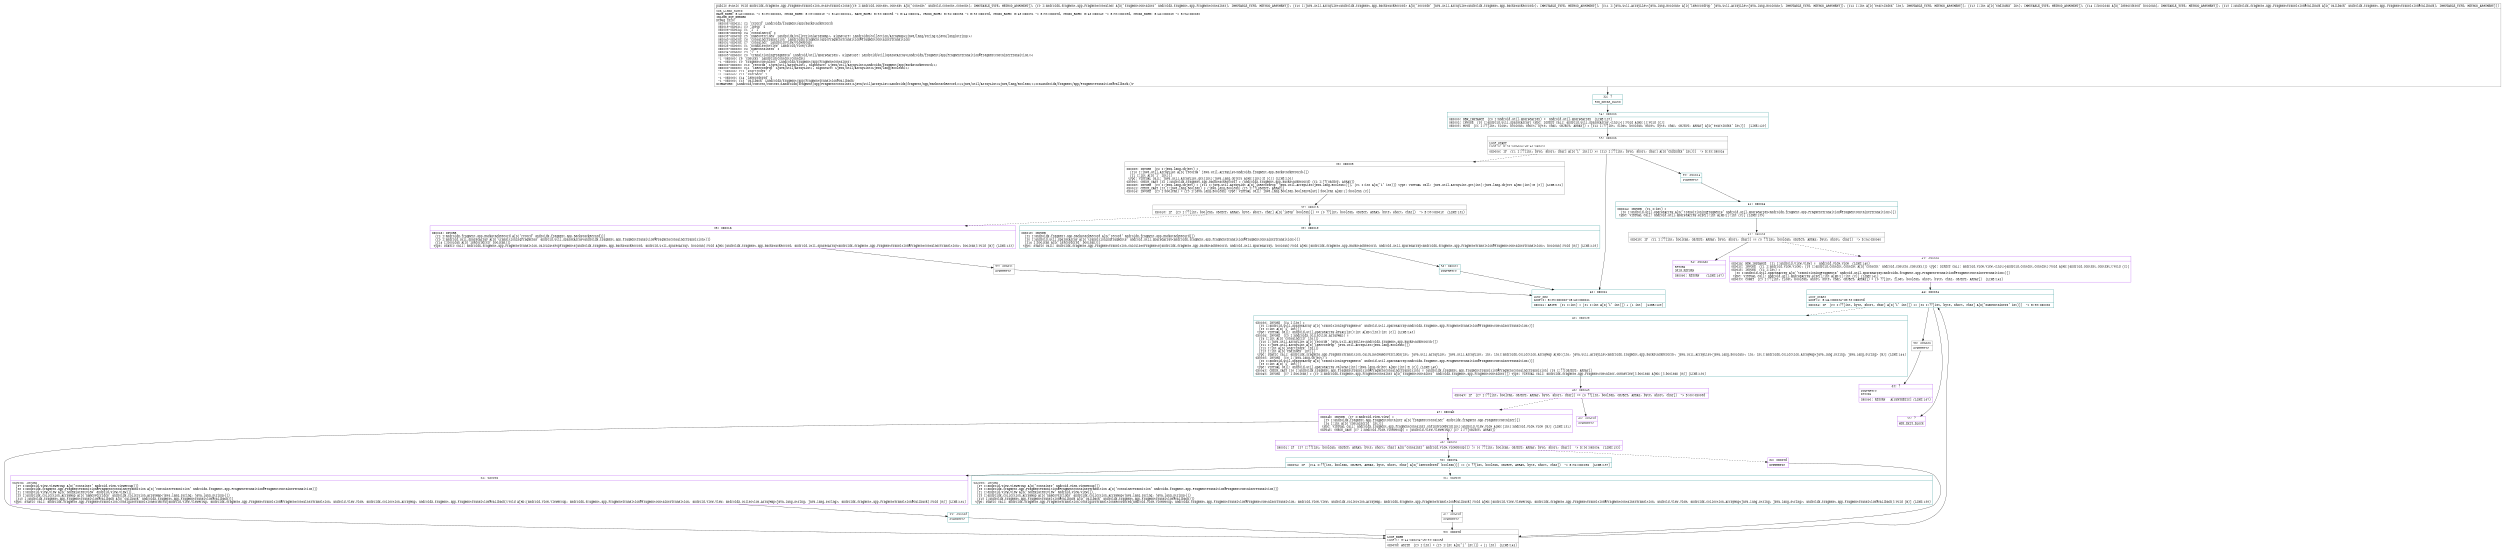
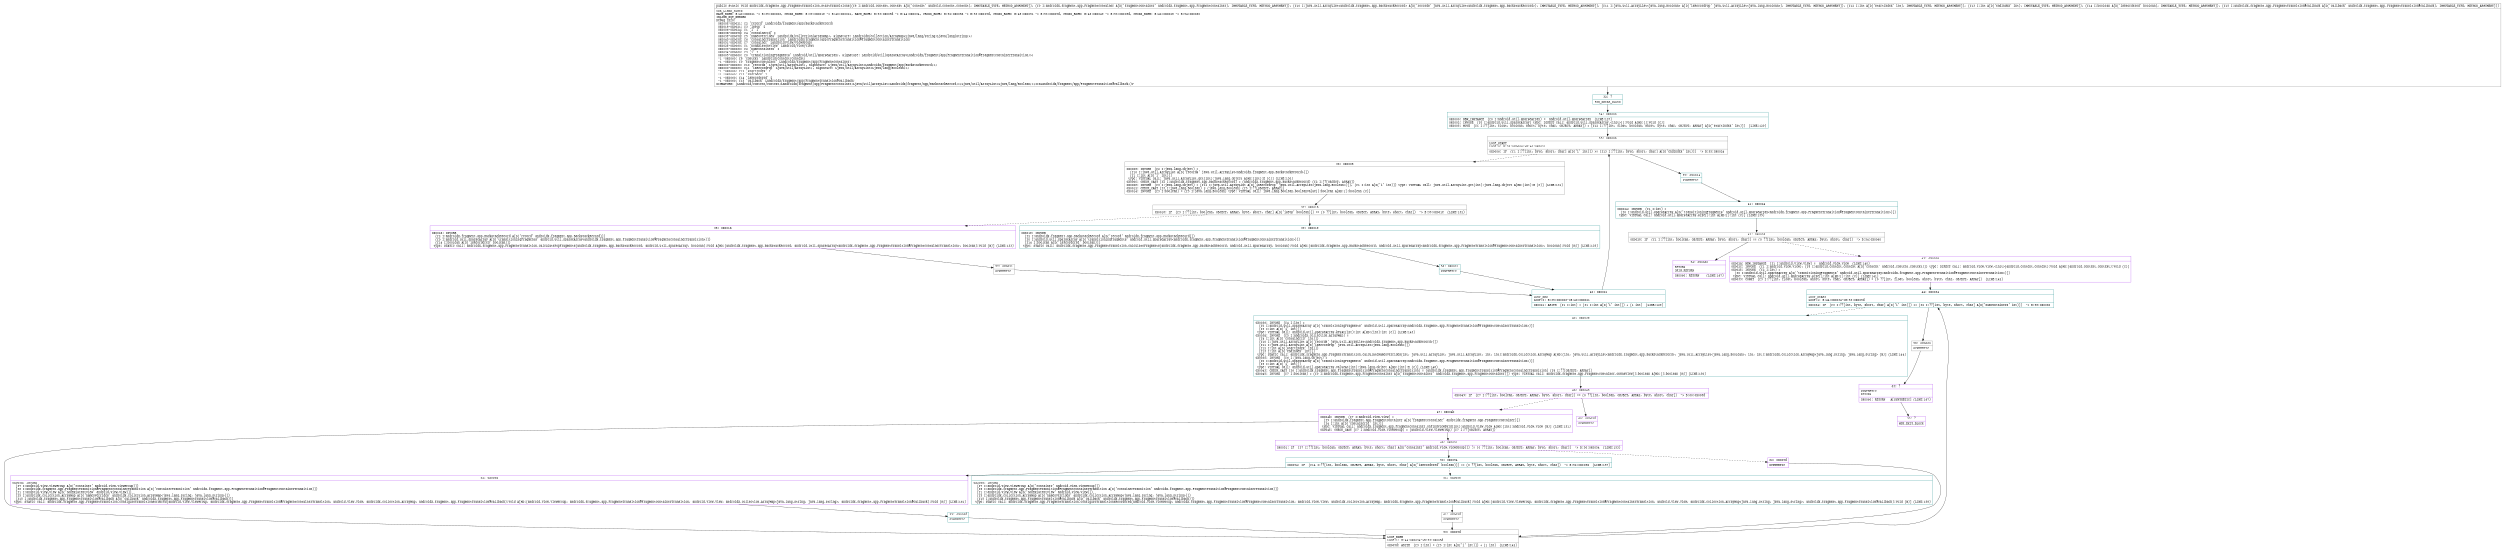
edge "35: 0x0006" -> "40: 0x0021": reversed
edge "44: 0x0034" -> "33: ?": now "63: ?" -> "33: ?"
